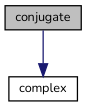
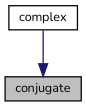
edge "conjugate" -> "complex": reversed
